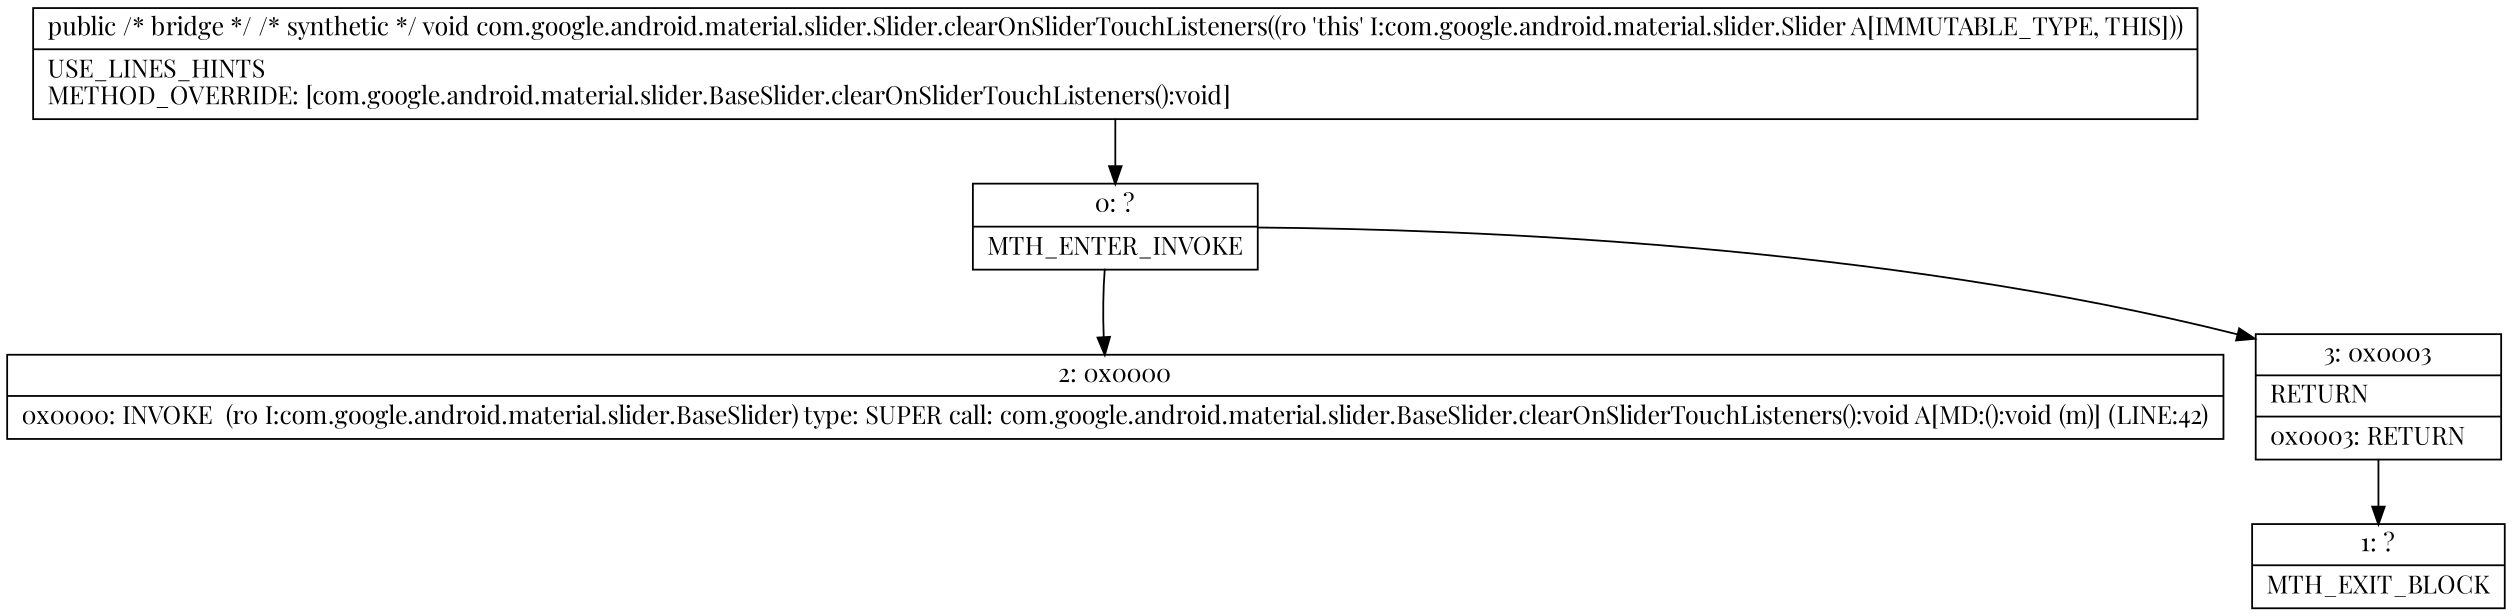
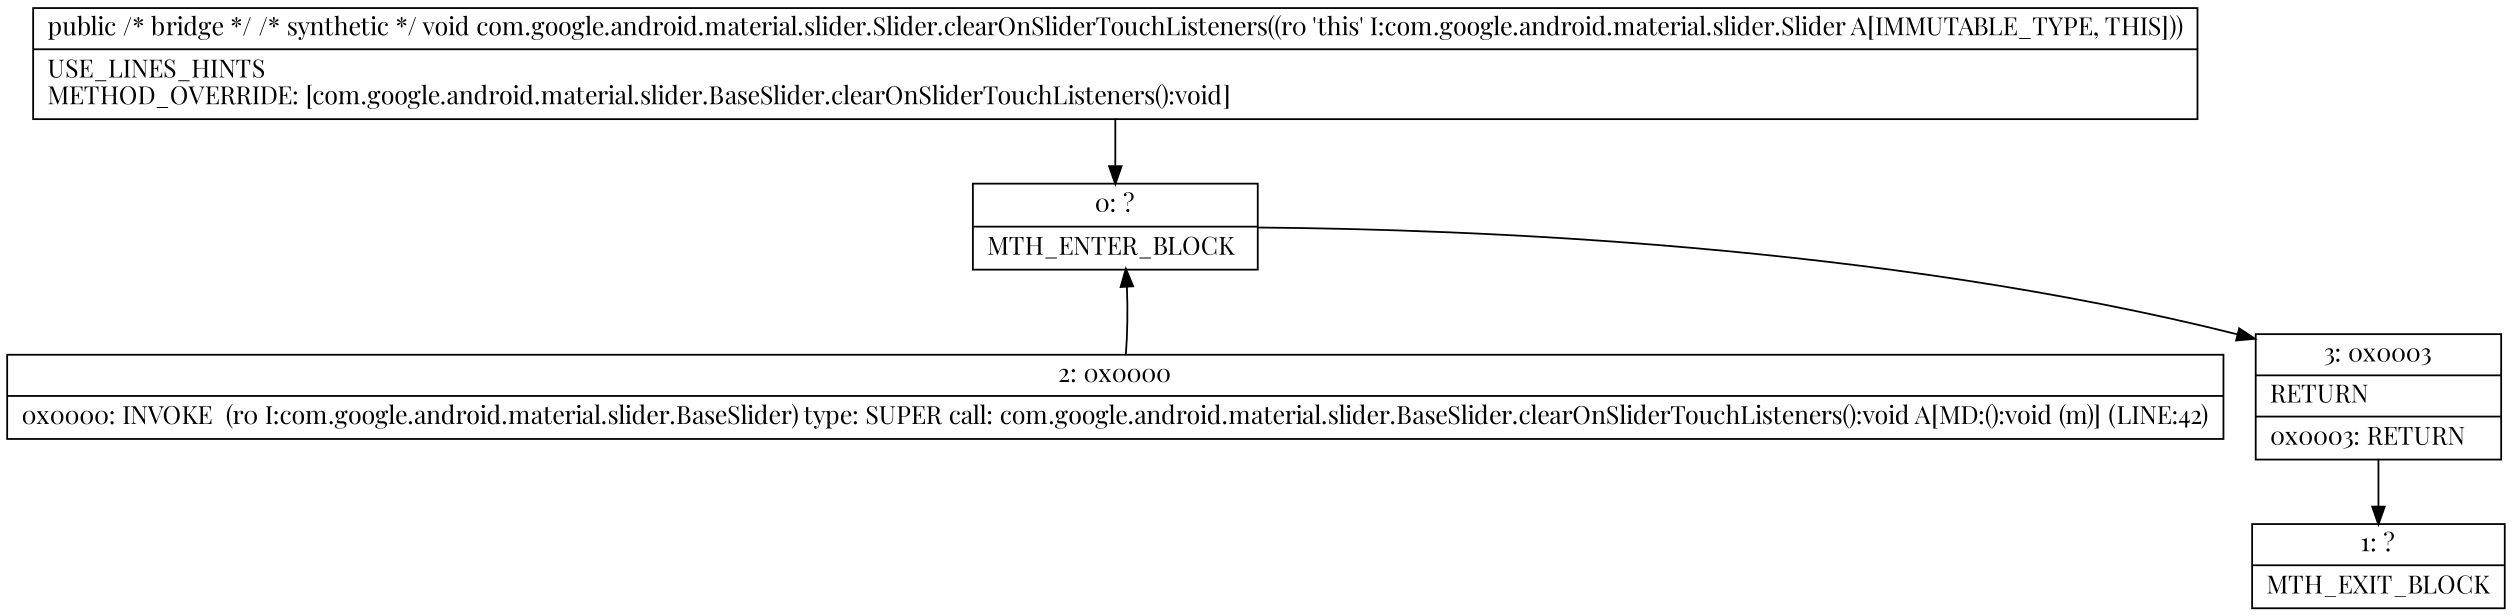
node "0: ?": text "MTH_ENTER_INVOKE" -> "MTH_ENTER_BLOCK"
edge "0: ?" -> "2: 0x0000": reversed
